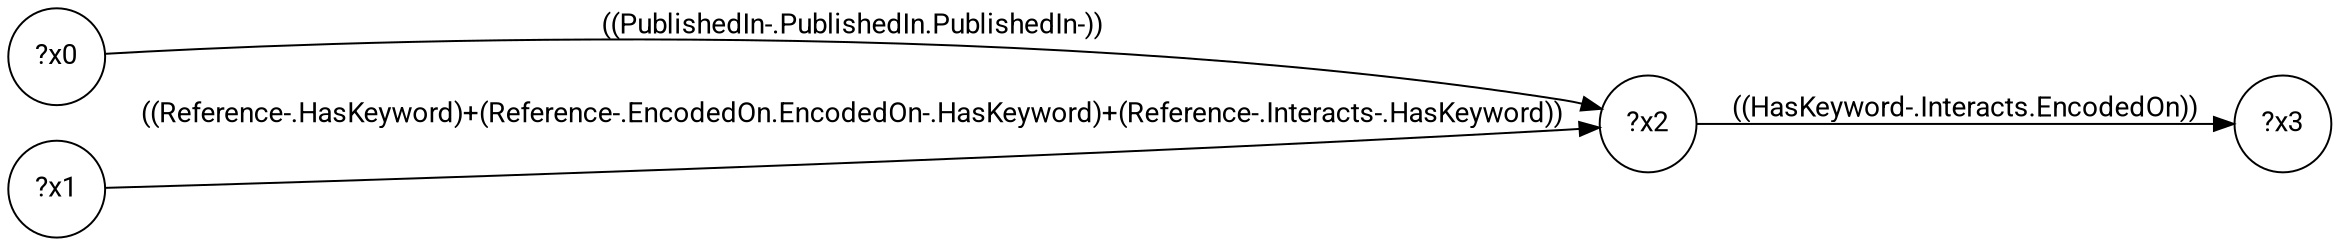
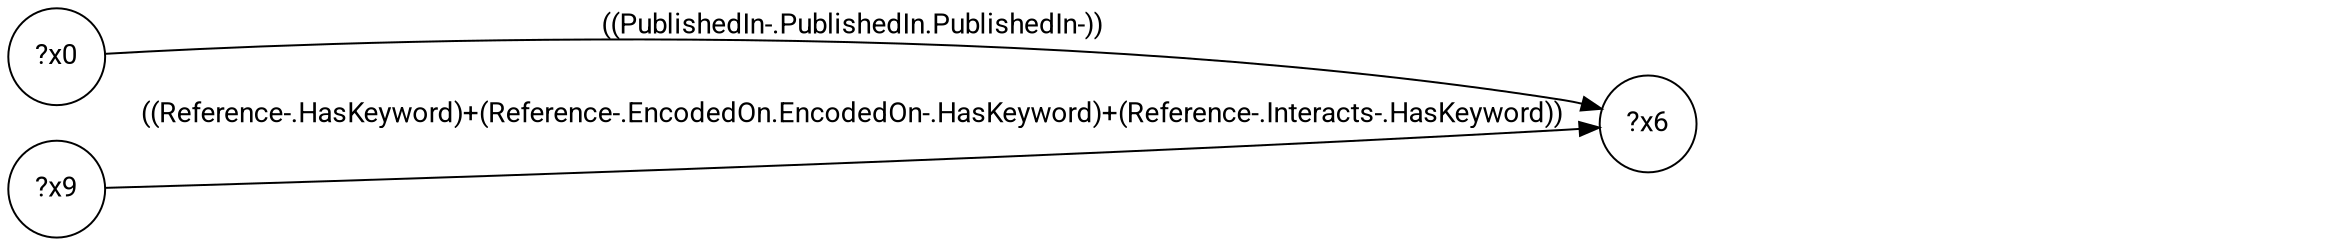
node "?x2": label "?x2" -> "?x6"
node "?x3": removed
node "?x1": label "?x1" -> "?x9"
